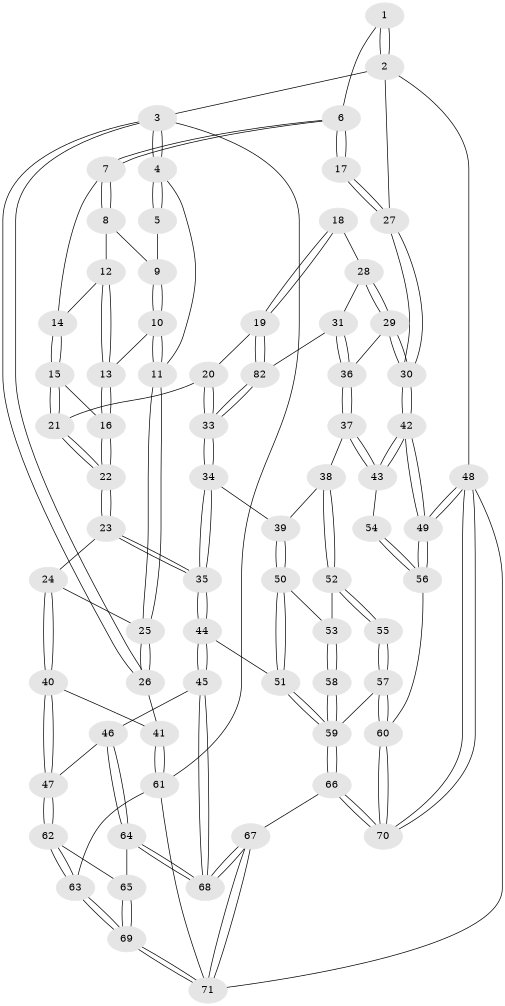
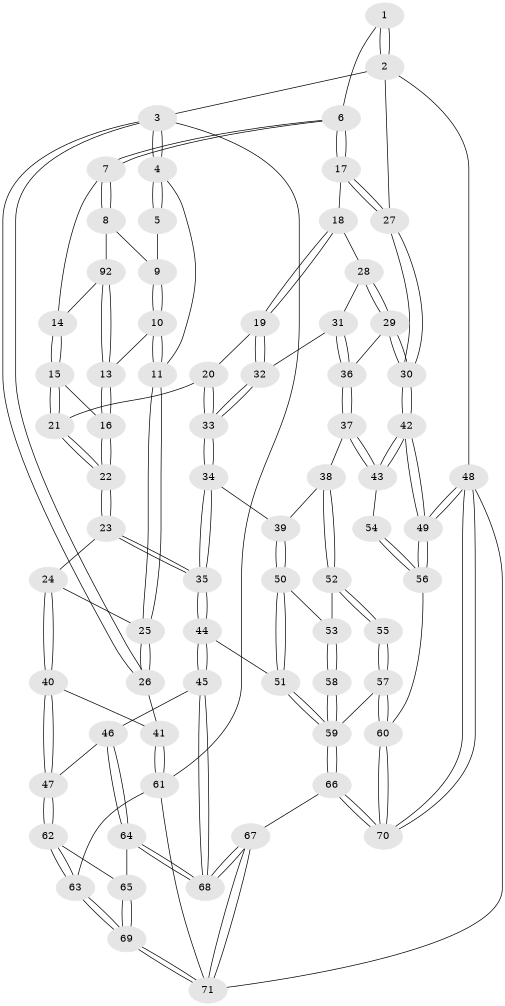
edge "17" -- "18": added
node "12": label "12" -> "92"
node "82": label "82" -> "32"
